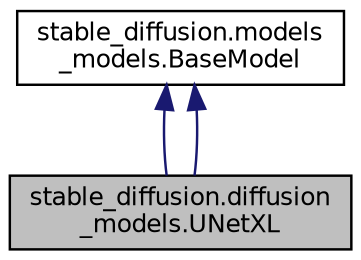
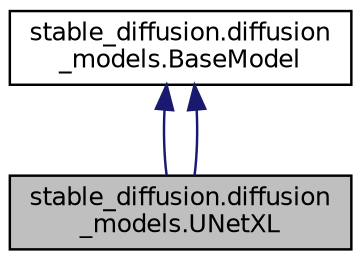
node "stable_diffusion.models _models.BaseModel": label "stable_diffusion.models _models.BaseModel" -> "stable_diffusion.diffusion _models.BaseModel"
